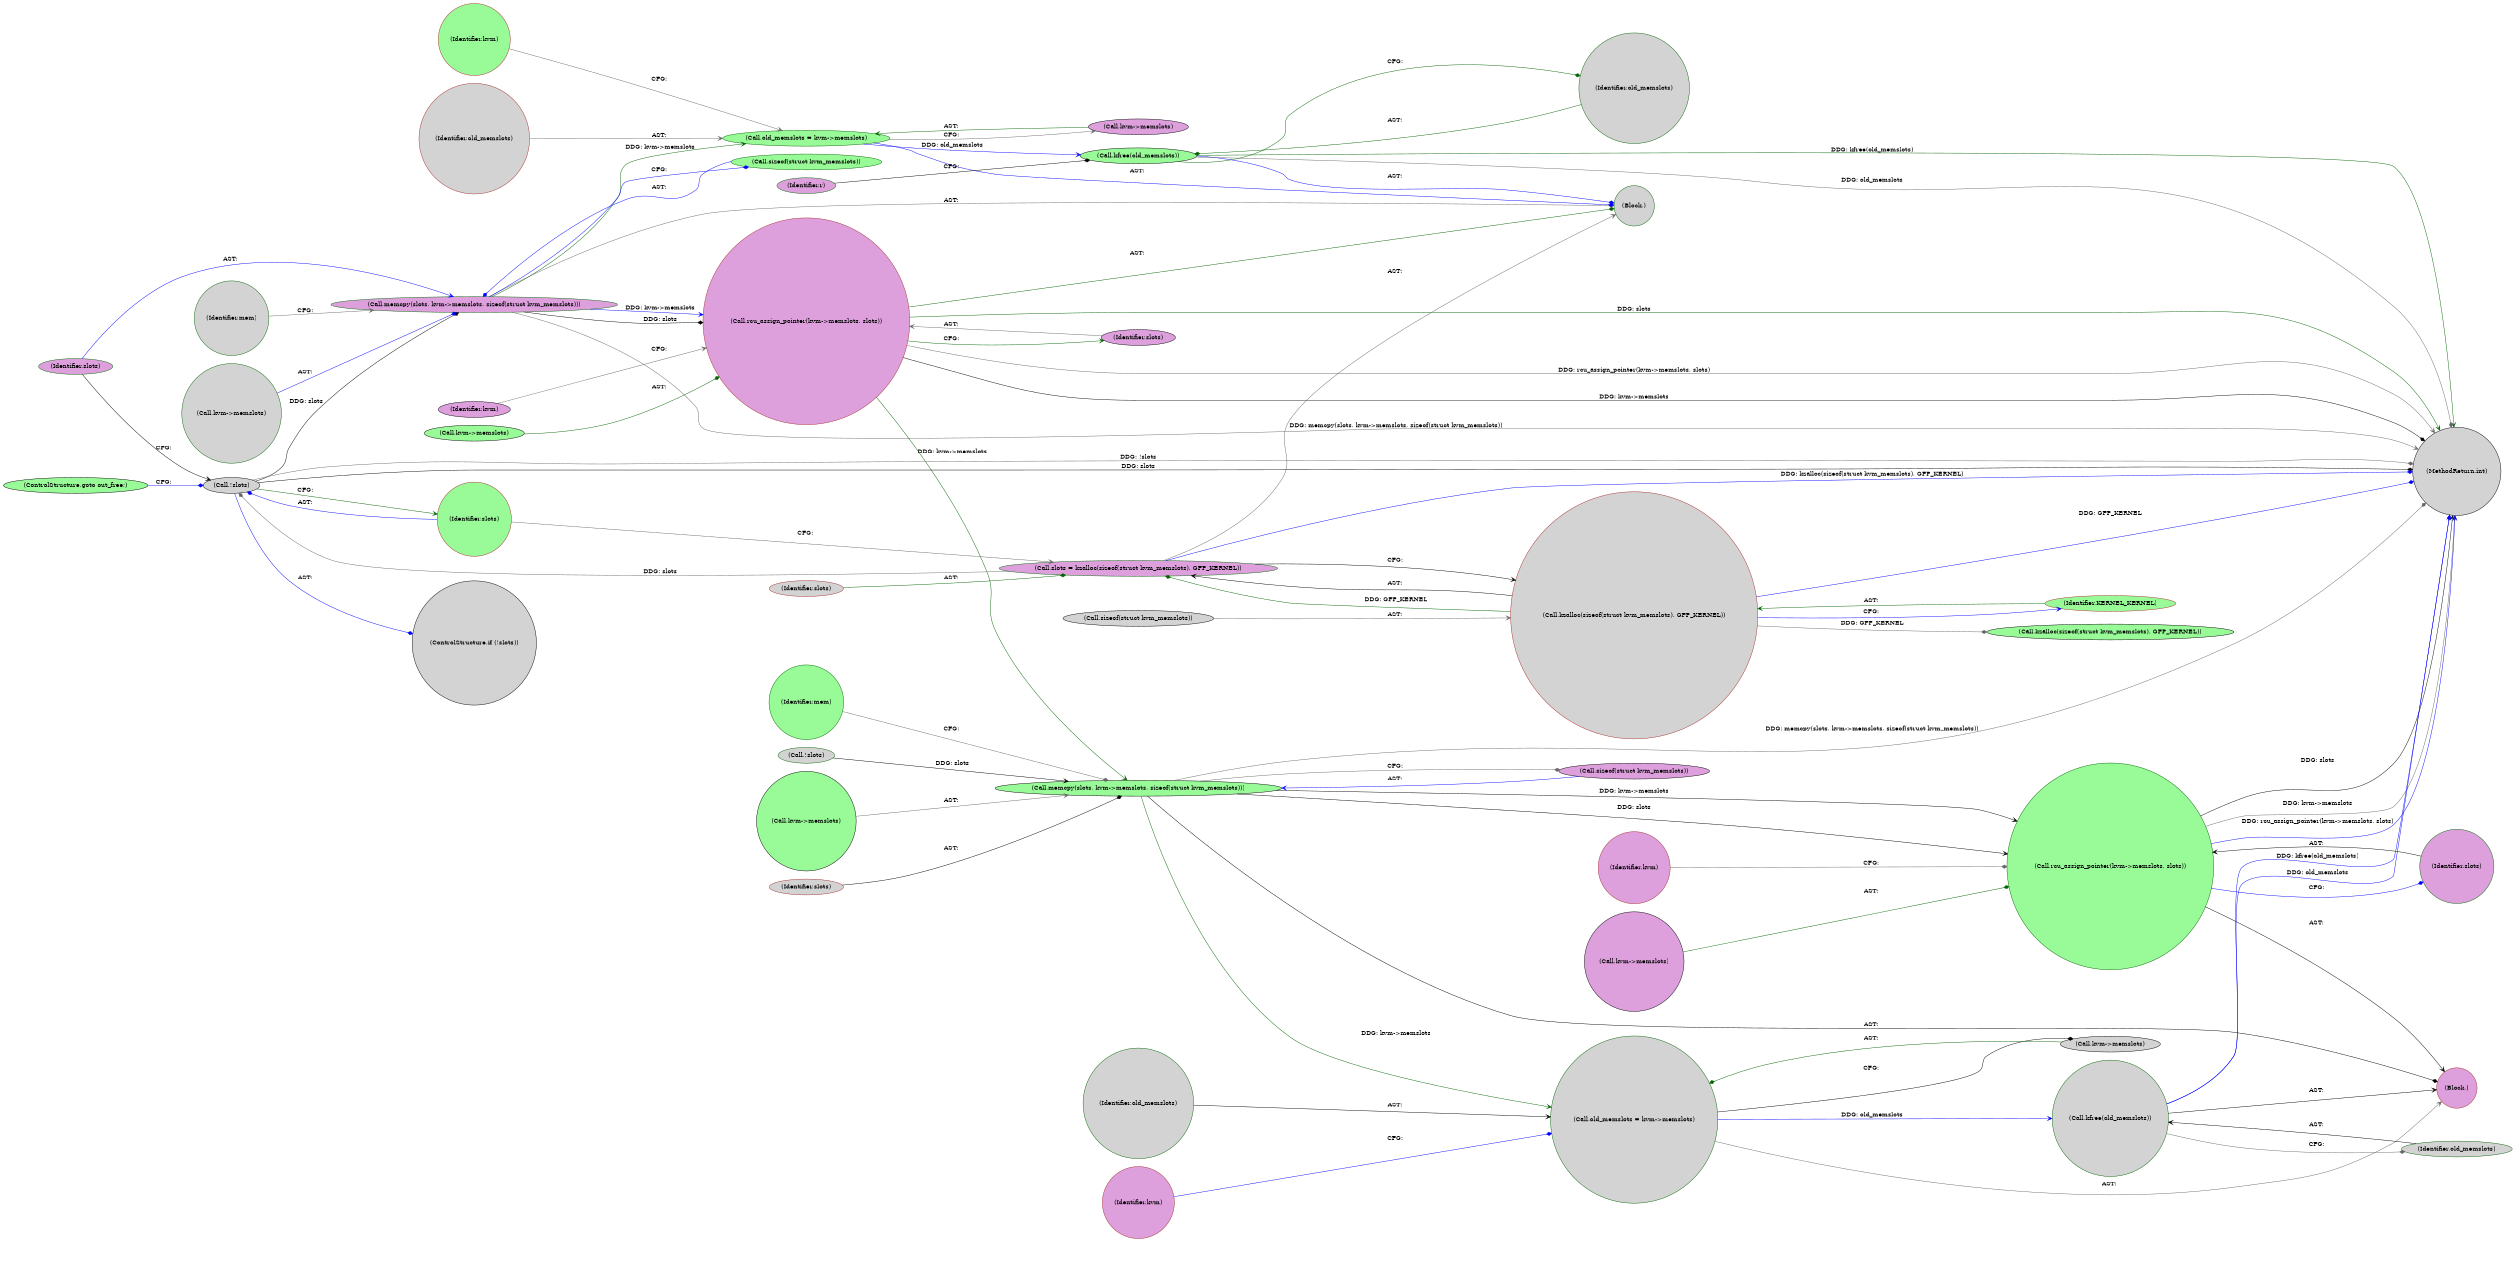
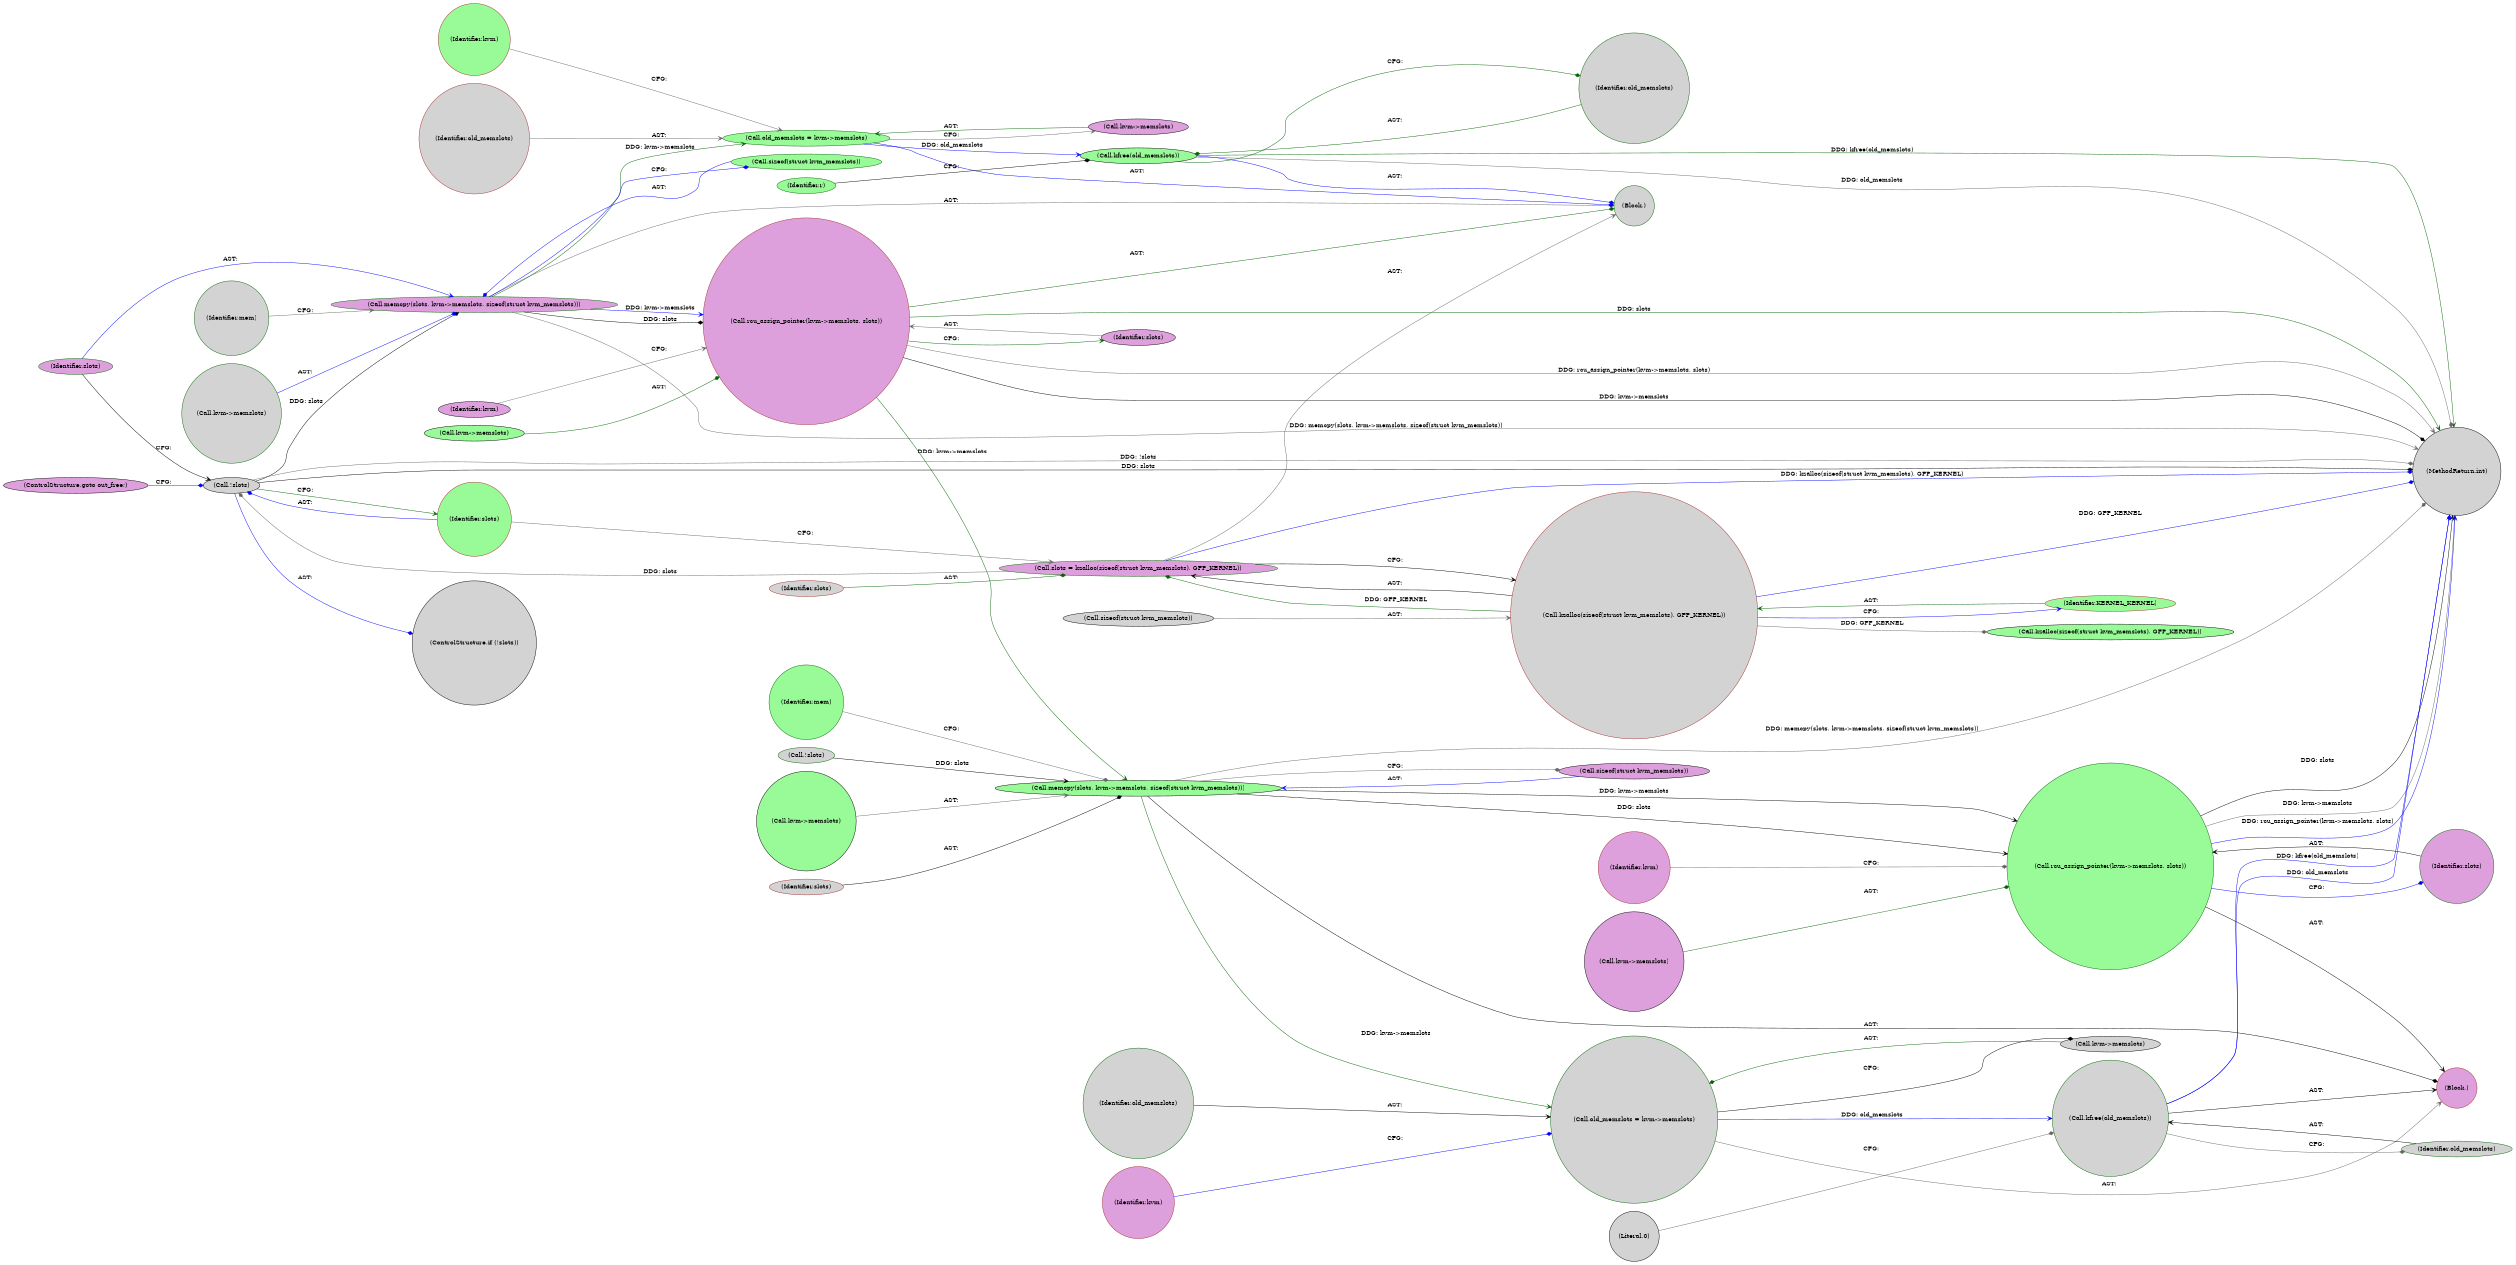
node "(Identifier,r)": fillcolor plum -> palegreen
node "(ControlStructure,goto out_free;)": fillcolor palegreen -> plum
node "(Literal,0)": added
